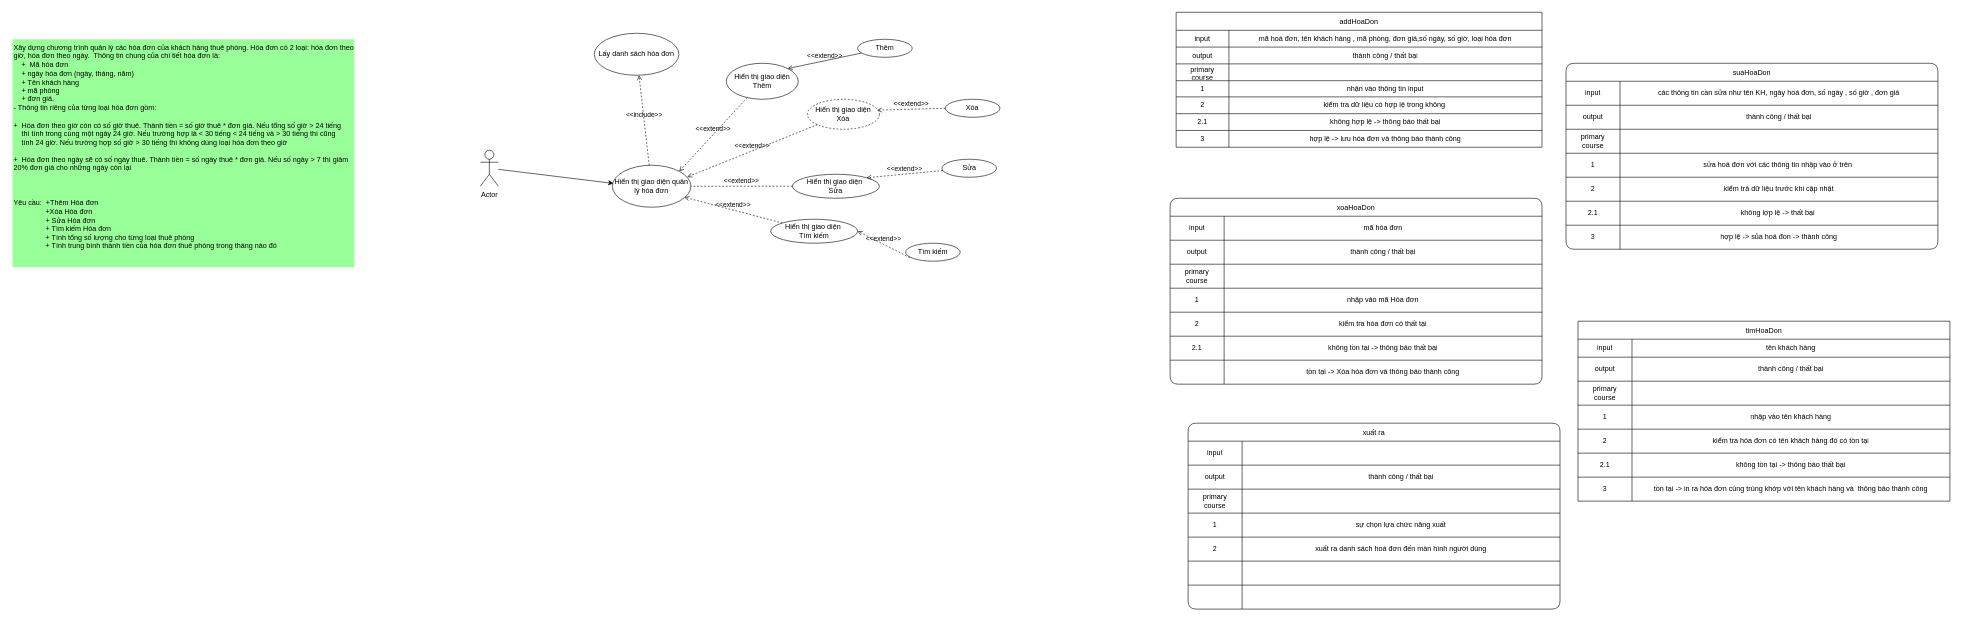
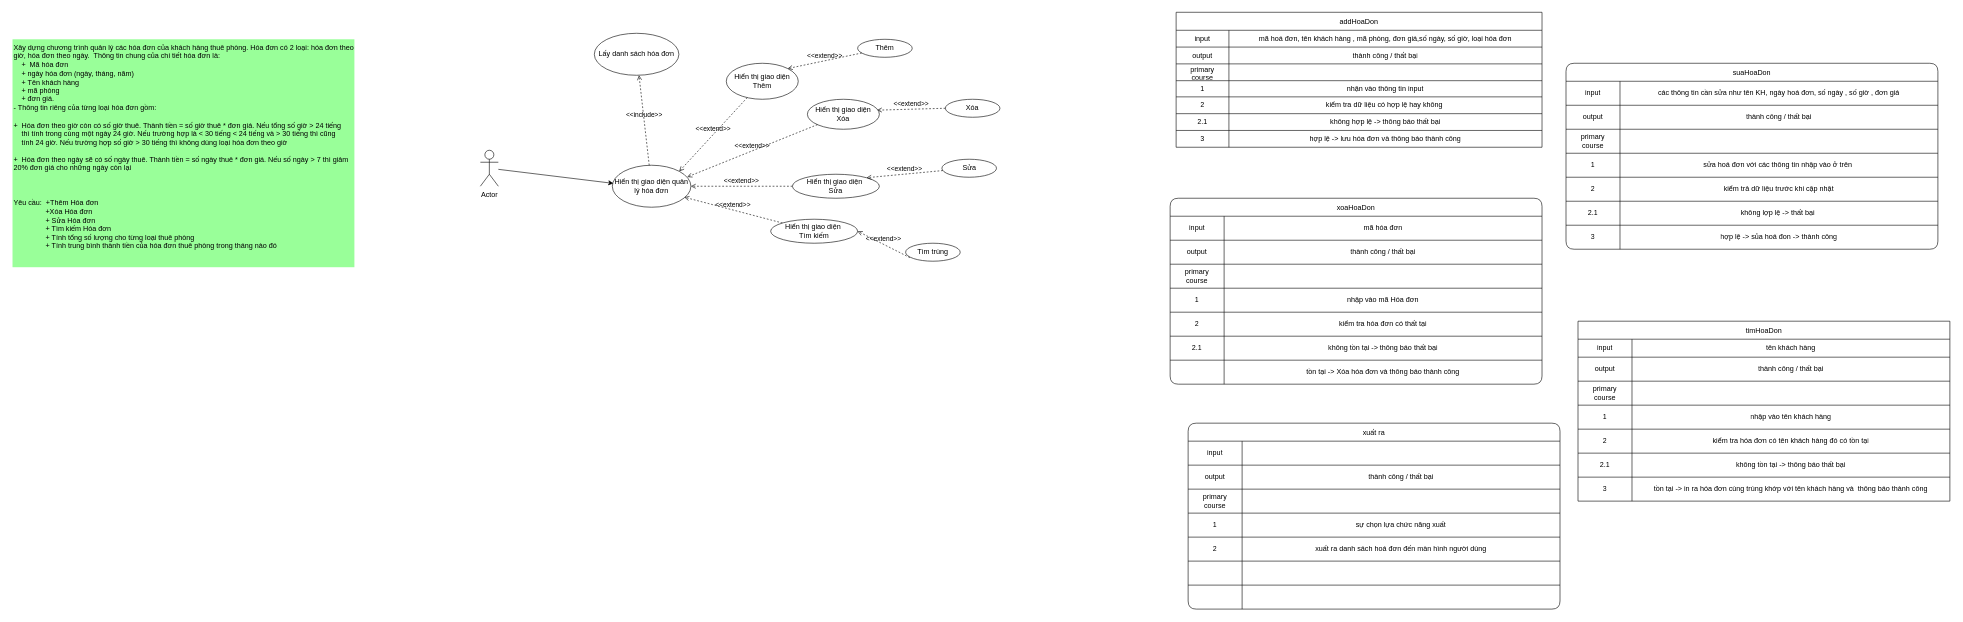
edge "Thêm" -> "Hiển thị giao diện Thêm": style solid -> dashed
node "kiểm tra dữ liệu có hợp lệ trong không": label "kiểm tra dữ liệu có hợp lệ trong không" -> "kiểm tra dữ liệu có hợp lệ hay không"
node "Hiển thị giao diện Xóa": style dashed -> solid
edge "Hiển thị giao diện quản lý hóa đơn" -- "Hiển thị giao diện Sửa": arrowhead none -> open
node "Tìm kiếm": label "Tìm kiếm" -> "Tìm trùng"
